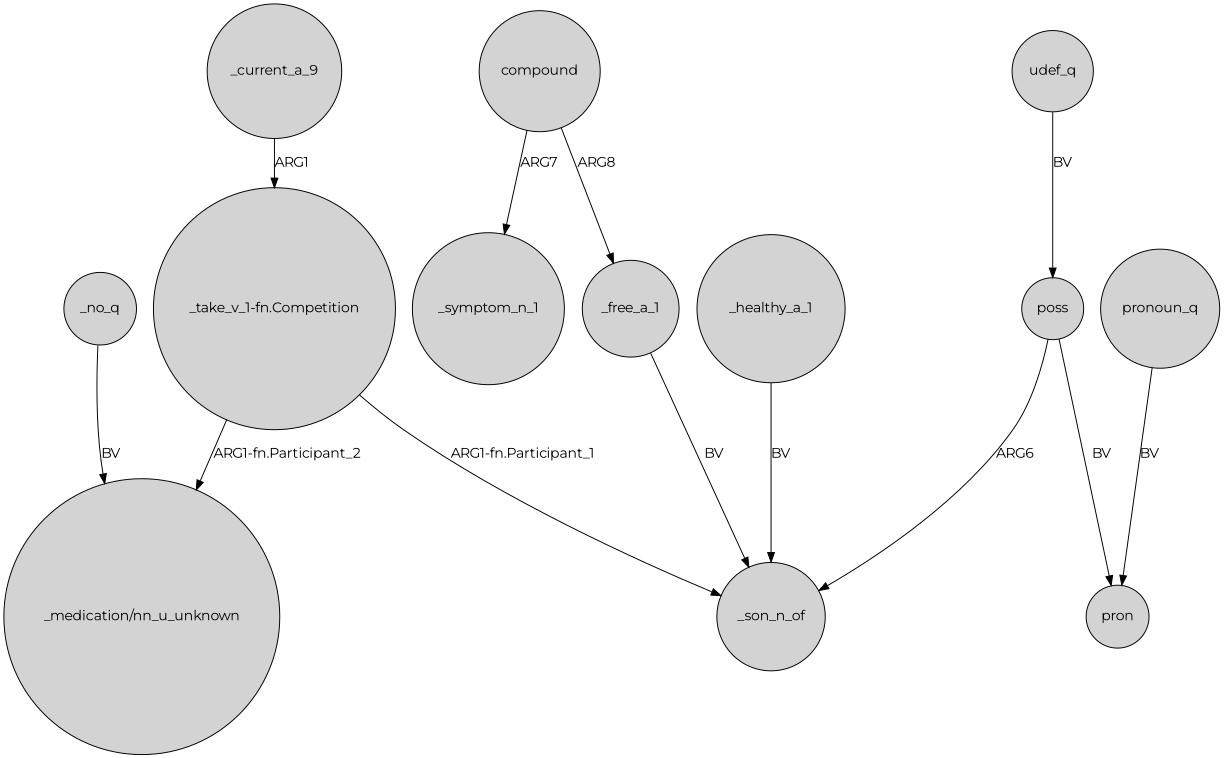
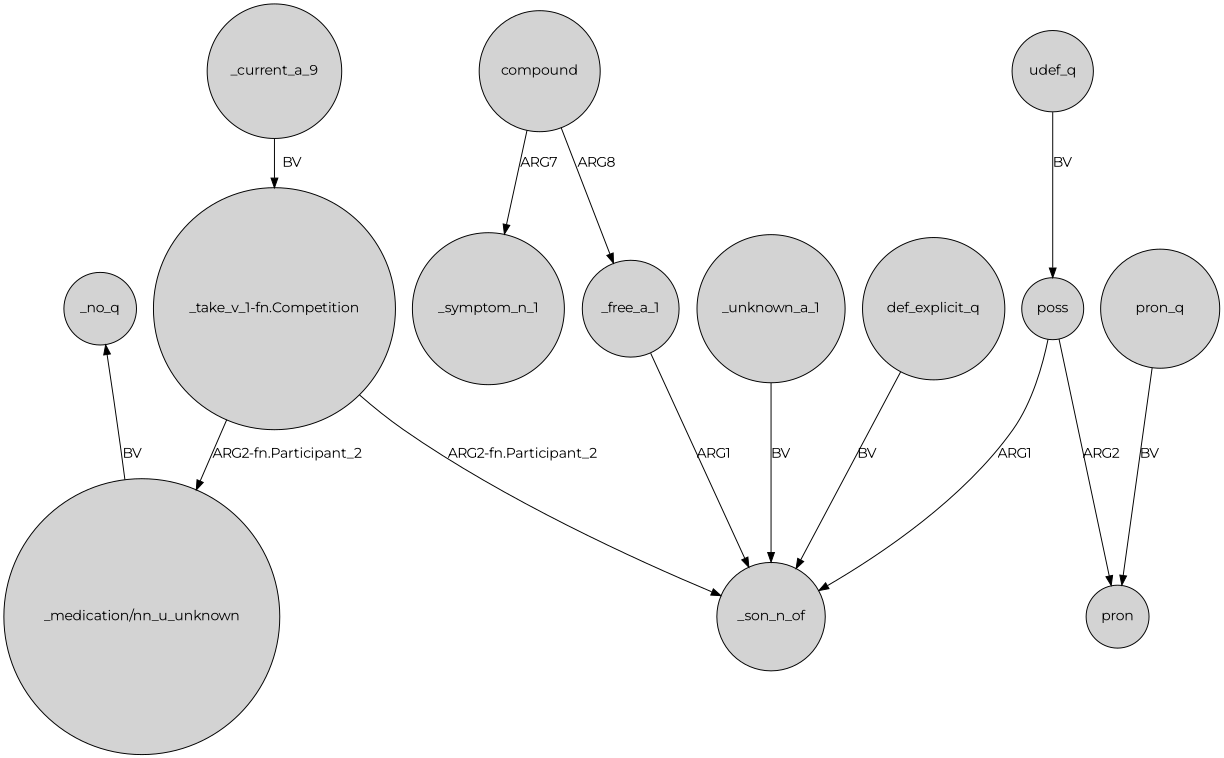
edge "_current_a_9" -> "_take_v_1-fn.Competition": label "ARG1" -> "BV"
node "_healthy_a_1": label "_healthy_a_1" -> "_unknown_a_1"
node "def_explicit_q": added
node "pronoun_q": label "pronoun_q" -> "pron_q"
edge "_no_q" -> "_medication/nn_u_unknown": reversed
edge "_take_v_1-fn.Competition" -> "_medication/nn_u_unknown": label "ARG1-fn.Participant_2" -> "ARG2-fn.Participant_2"
edge "_take_v_1-fn.Competition" -> "_son_n_of": label "ARG1-fn.Participant_1" -> "ARG2-fn.Participant_2"
edge "_free_a_1" -> "_son_n_of": label "BV" -> "ARG1"
edge "poss" -> "_son_n_of": label "ARG6" -> "ARG1"
edge "poss" -> "pron": label "BV" -> "ARG2"
